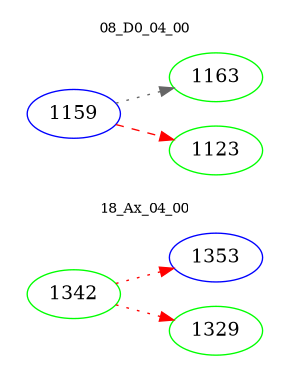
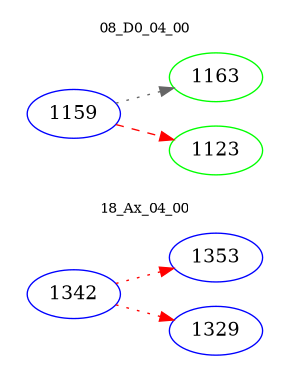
node "1342": color green -> blue
node "1329": color green -> blue
